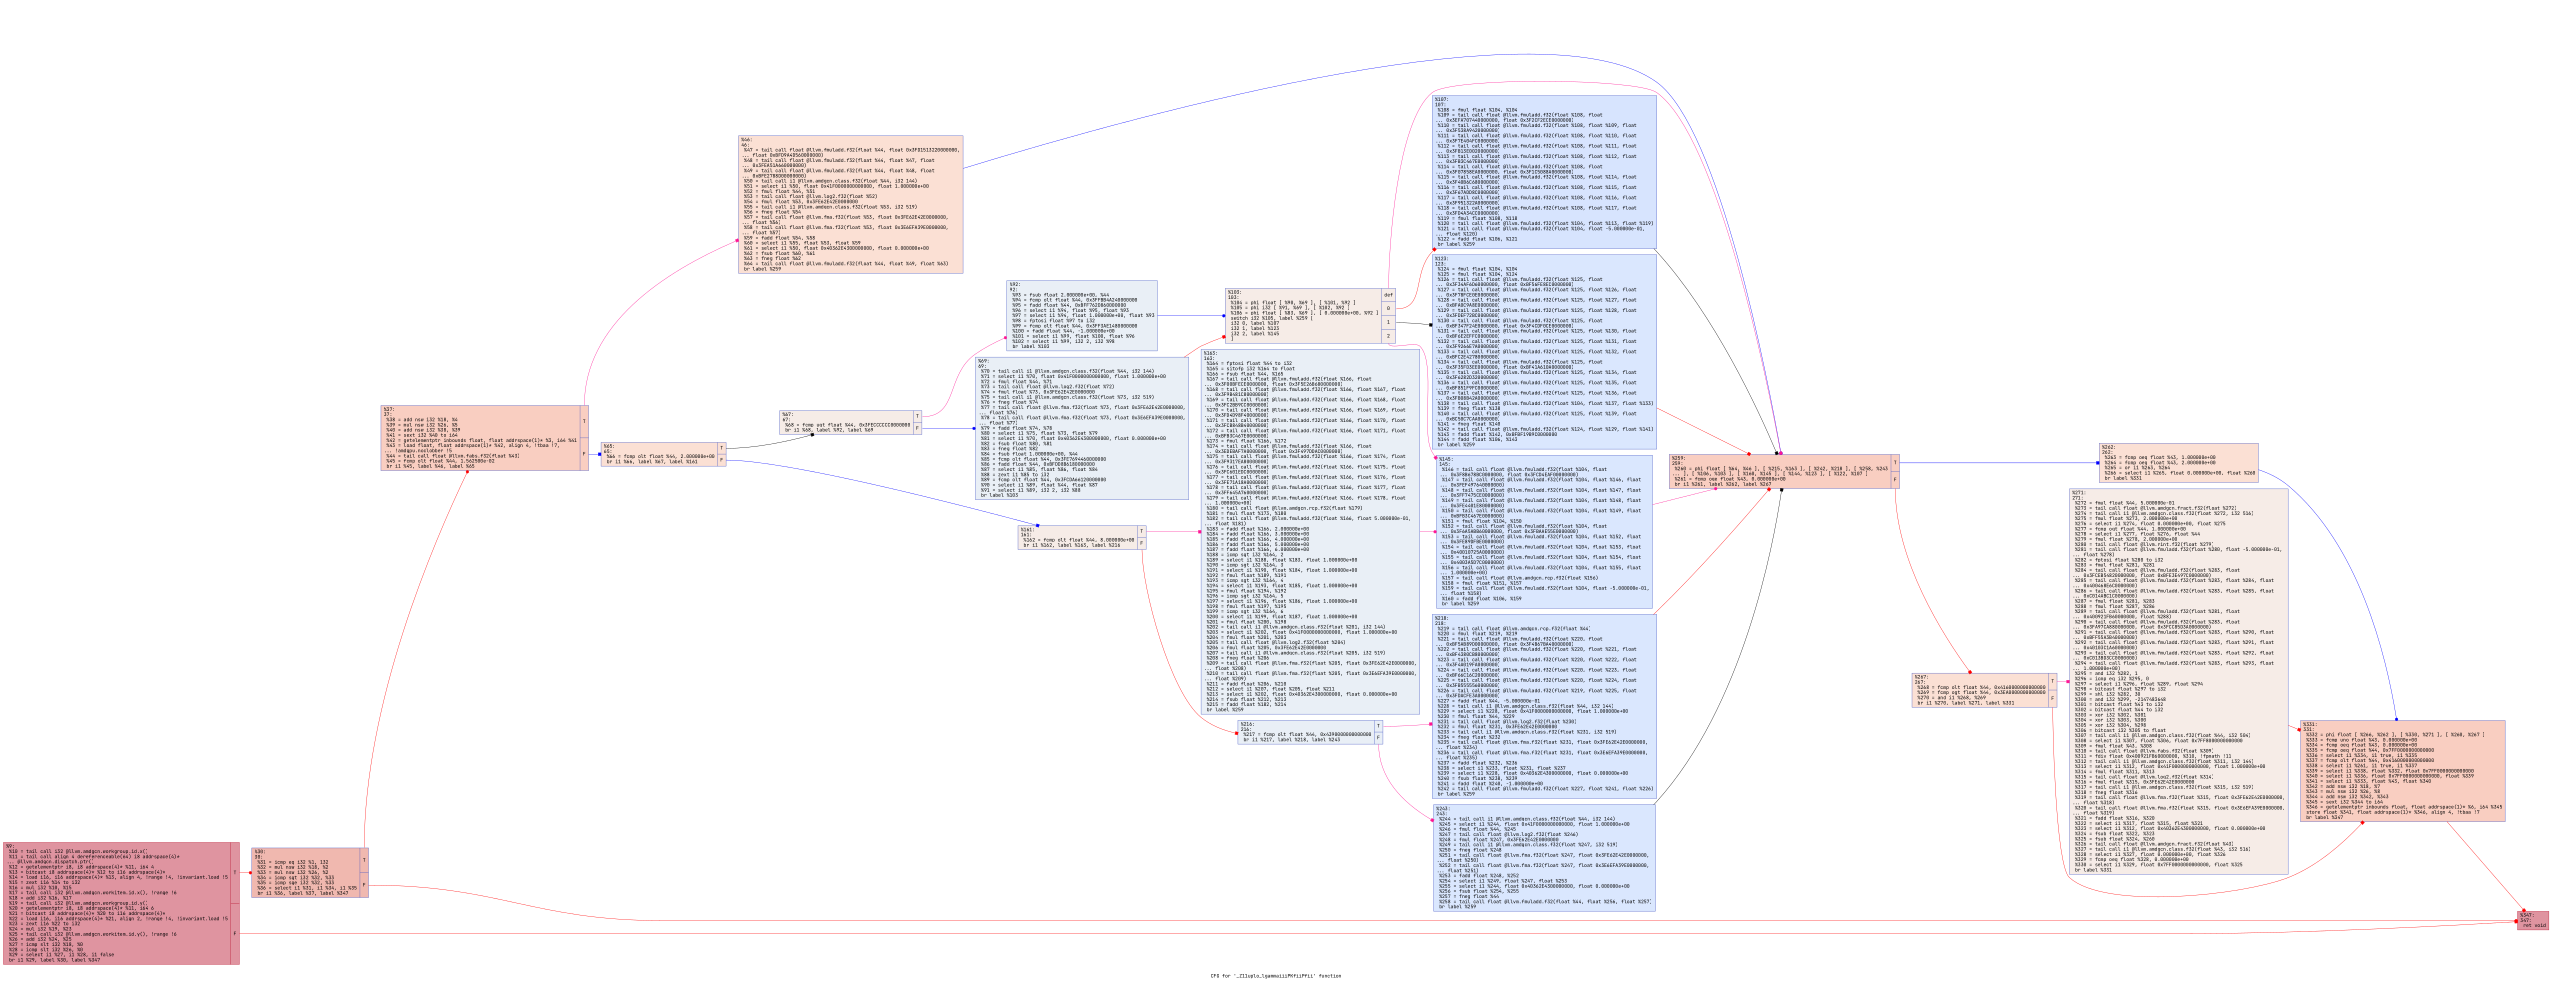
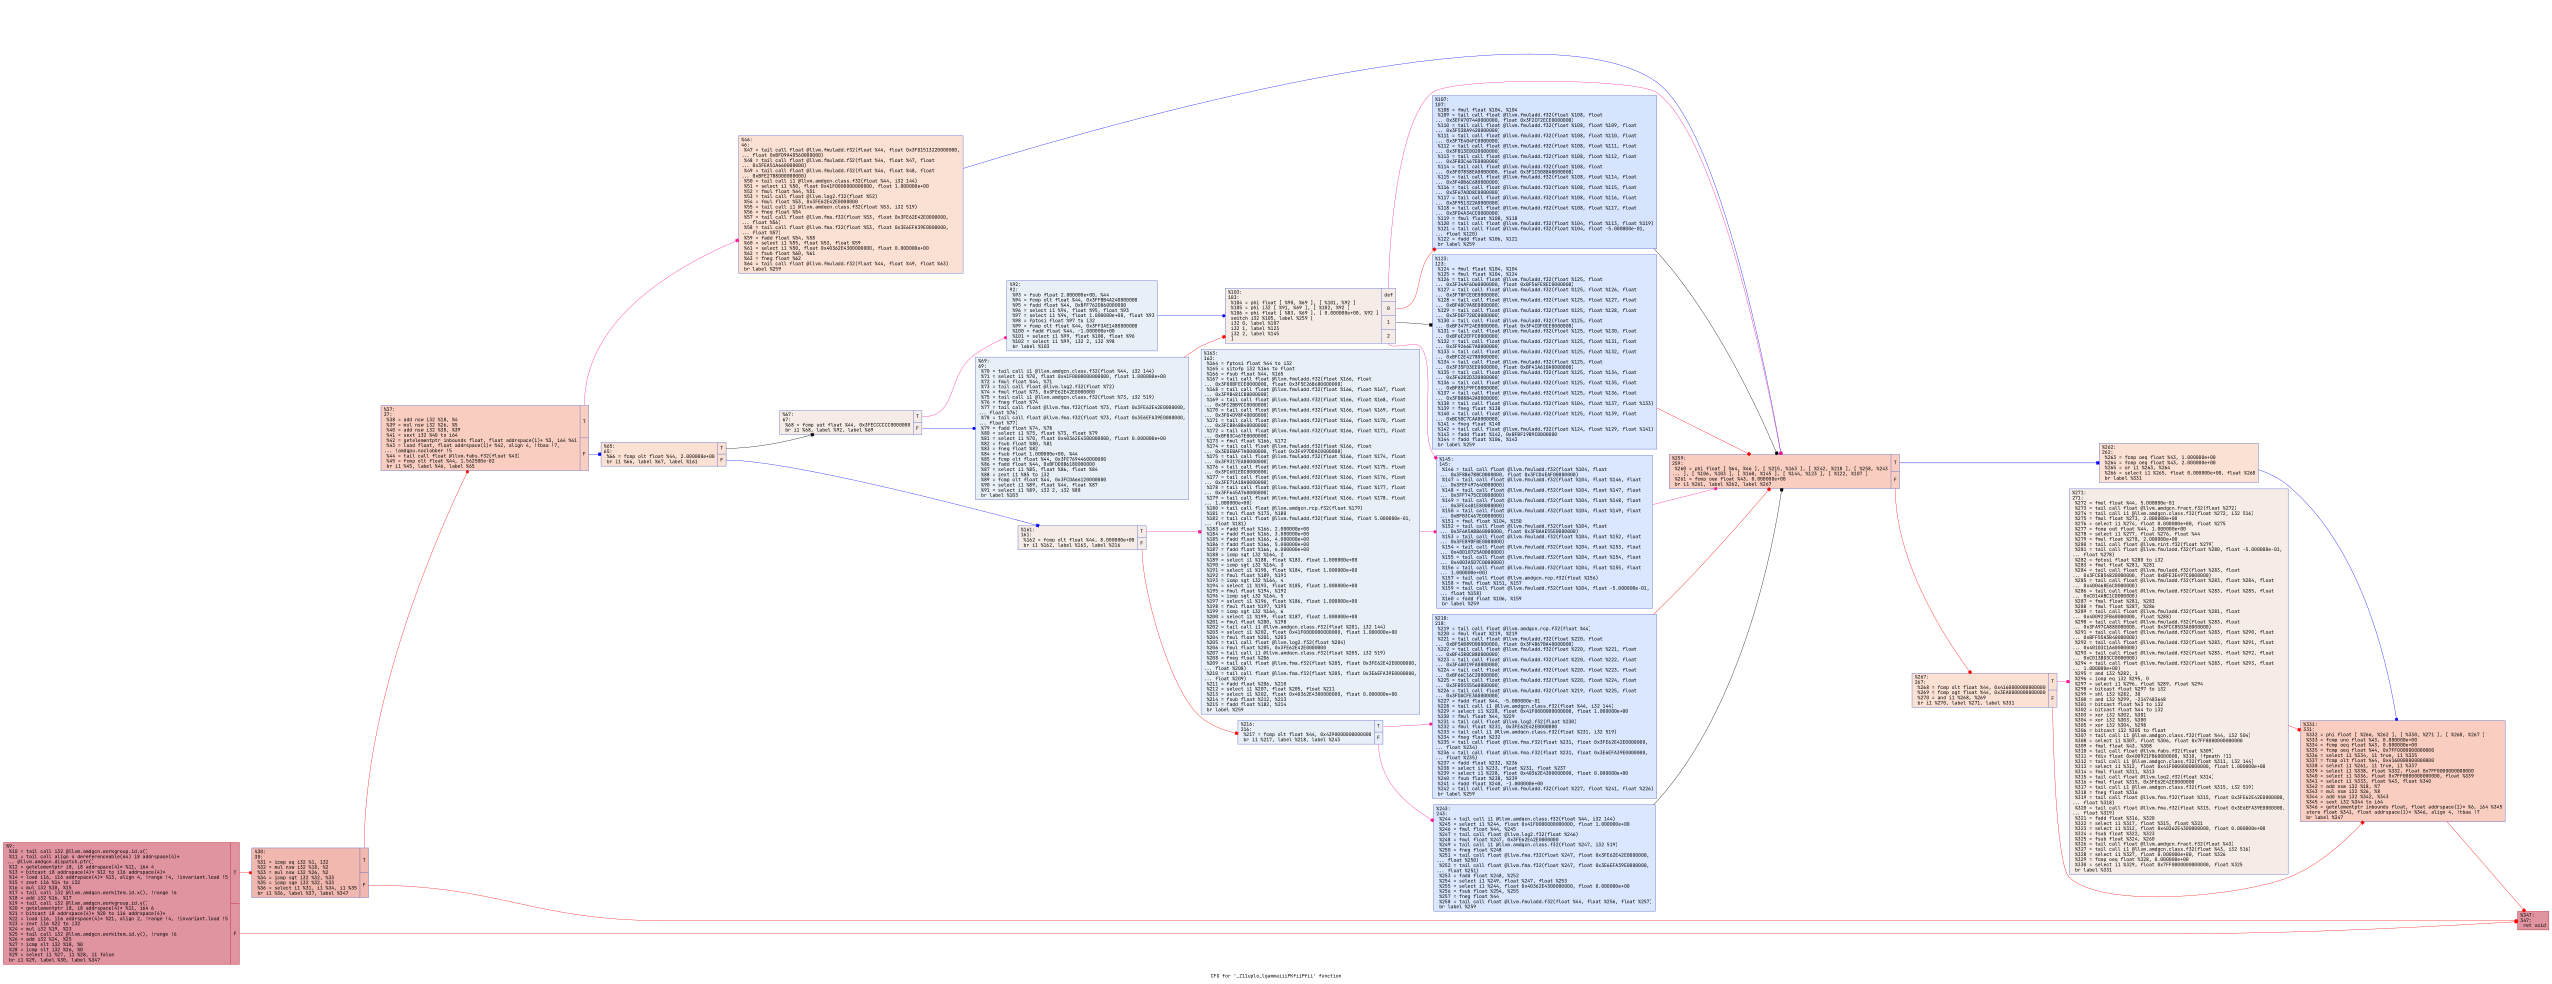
edge "%216:" -> "%218:": arrowhead box -> dot
